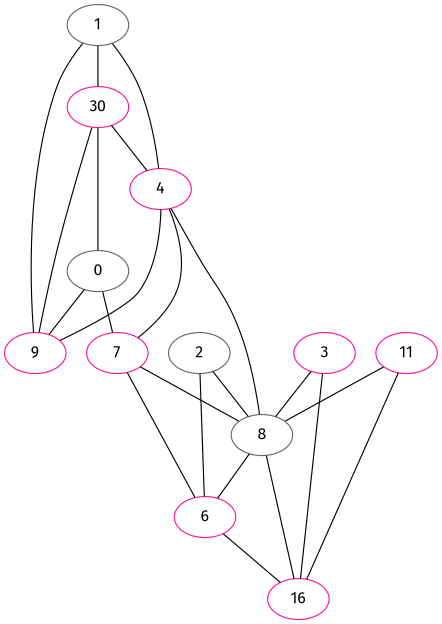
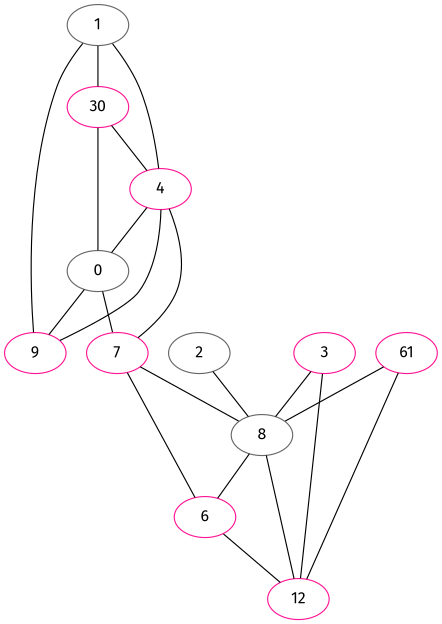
edge "30" -- "9": removed
edge "4" -- "8": now "4" -- "0"
node "11": label "11" -> "61"
edge "2" -- "6": removed
node "16": label "16" -> "12"
